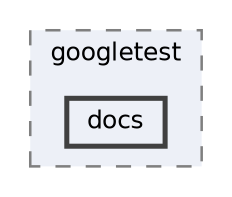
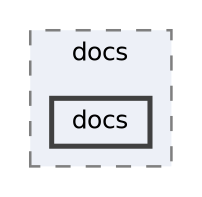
cluster "googletest": label "googletest" -> "docs"
